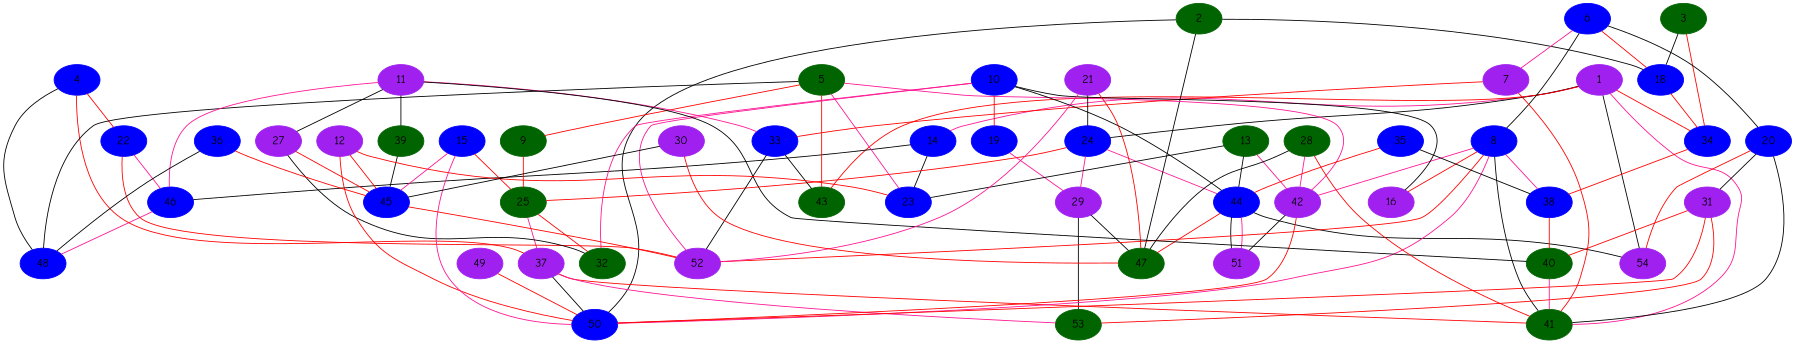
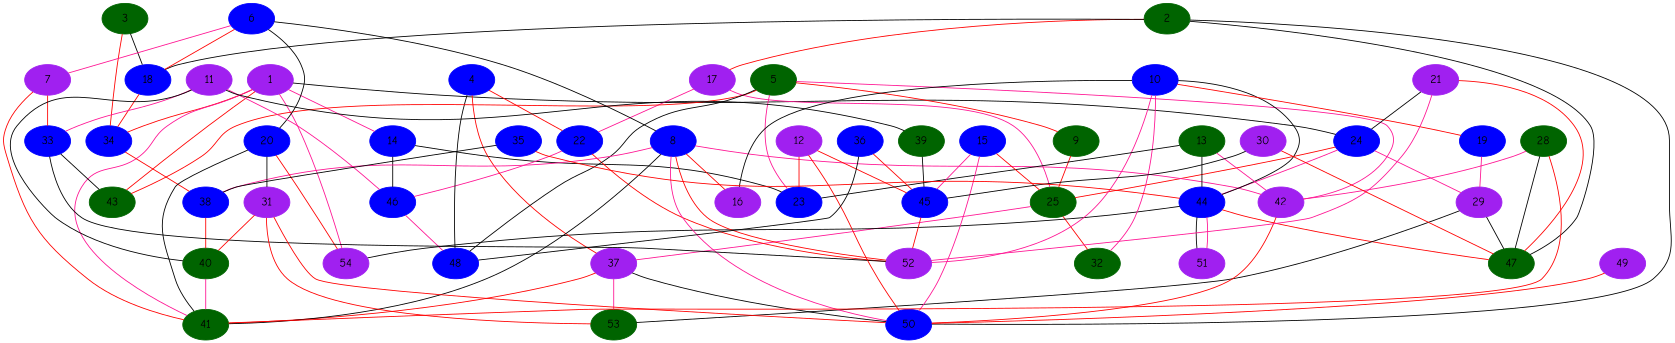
node "17": added
node "27": removed
edge "1" -- "54": color black -> deeppink
edge "42" -- "51": removed
